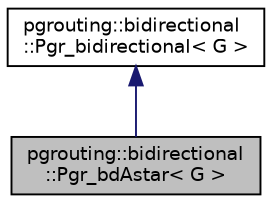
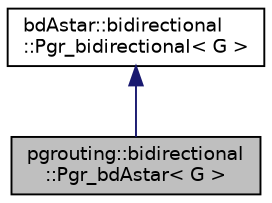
node "pgrouting::bidirectional ::Pgr_bidirectional< G >": label "pgrouting::bidirectional ::Pgr_bidirectional< G >" -> "bdAstar::bidirectional ::Pgr_bidirectional< G >"
